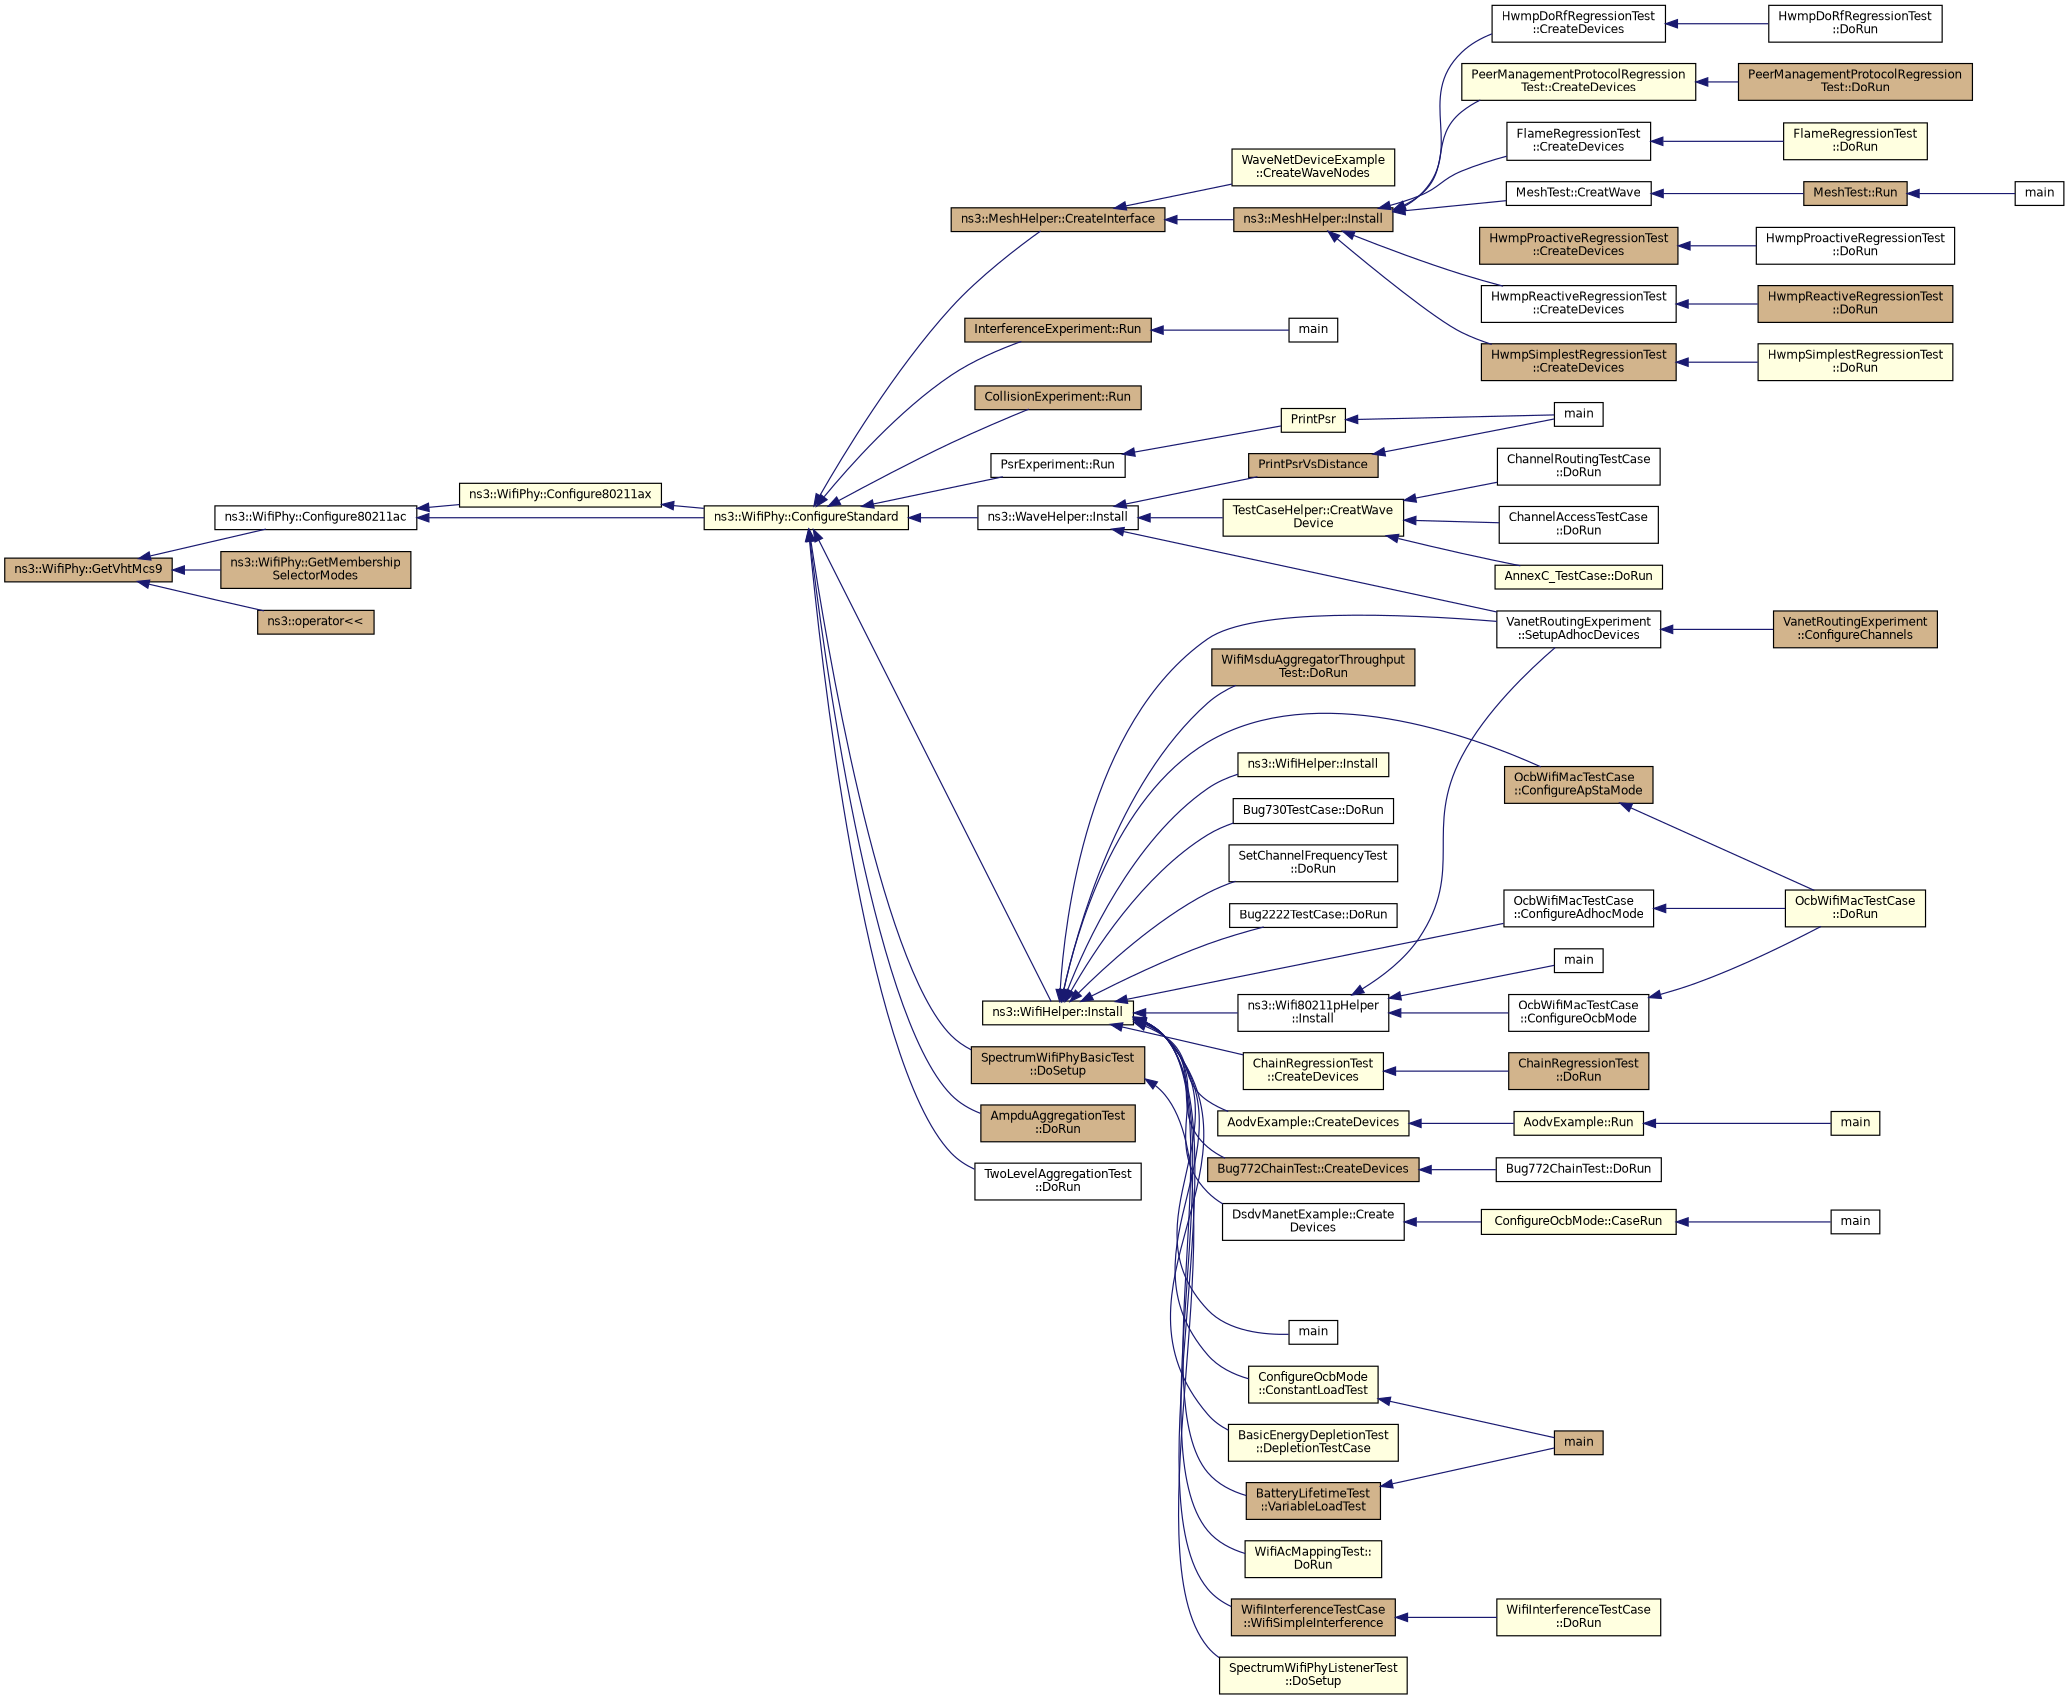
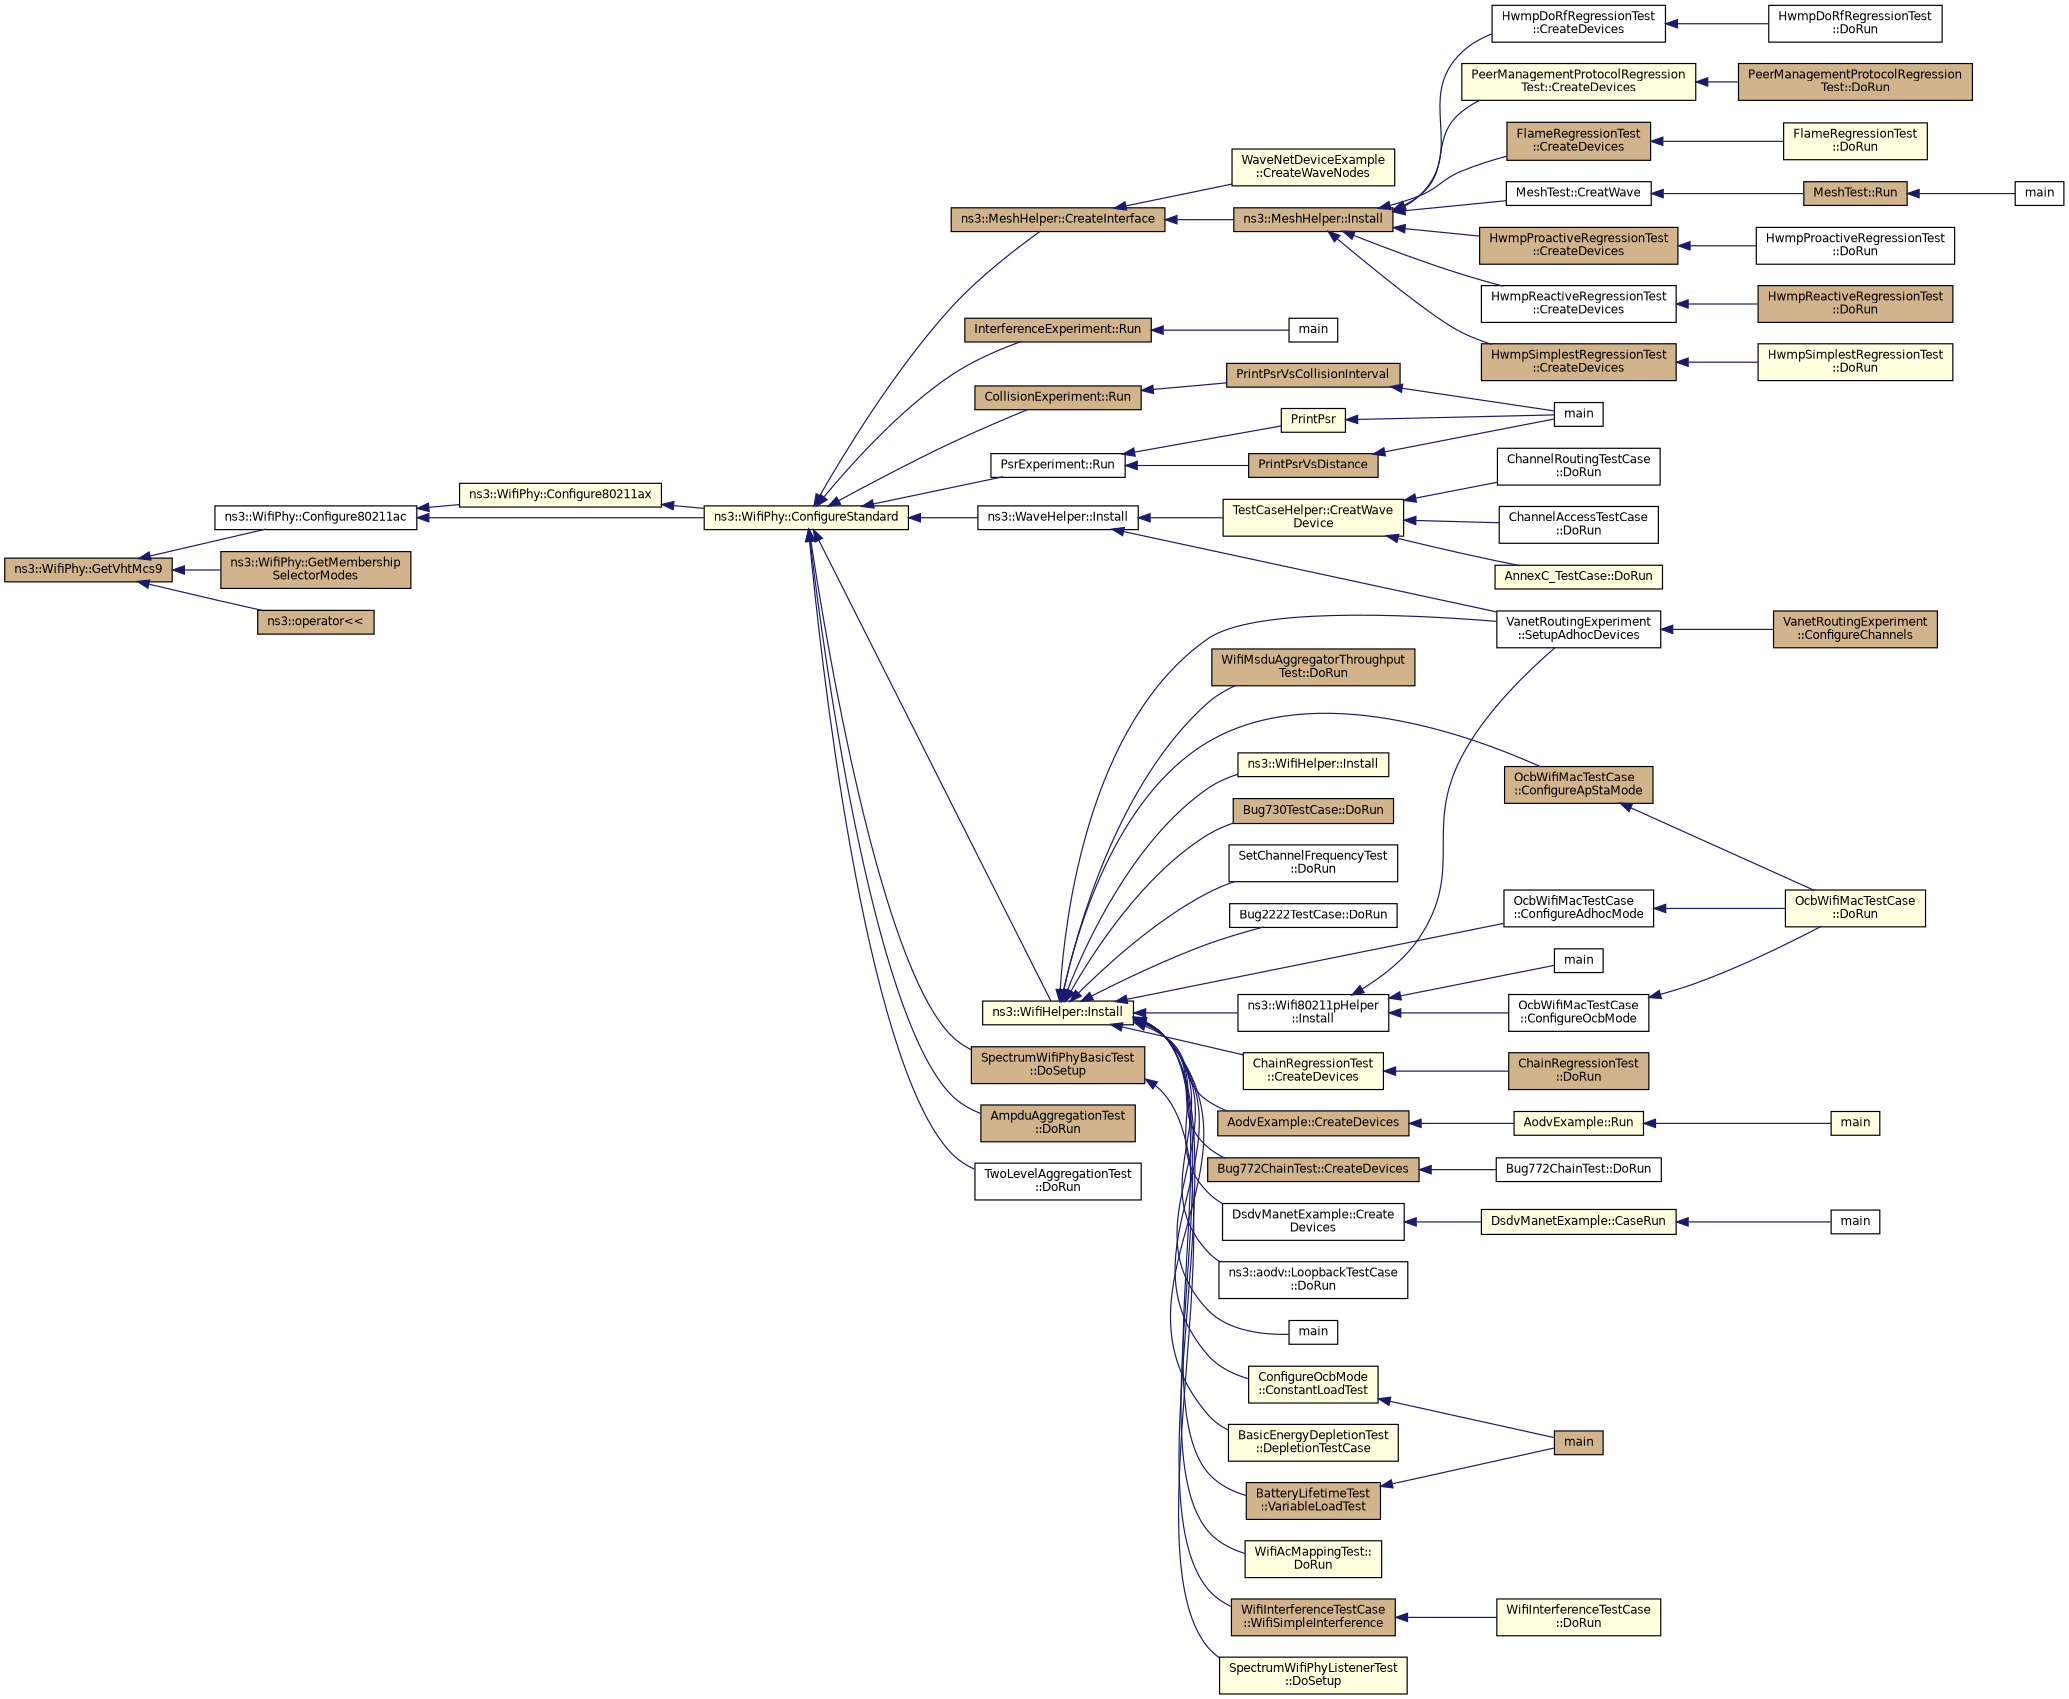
node "FlameRegressionTest ::CreateDevices": fillcolor white -> tan
edge "HwmpProactiveRegressionTest ::CreateDevices" -> "ns3::MeshHelper::Install": added
node "PrintPsrVsCollisionInterval": added
edge "PrintPsrVsDistance" -> "ns3::WaveHelper::Install": now "PrintPsrVsDistance" -> "PsrExperiment::Run"
node "Bug730TestCase::DoRun": fillcolor white -> tan
node "AodvExample::CreateDevices": fillcolor lightyellow -> tan
node "ConfigureOcbMode::CaseRun": label "ConfigureOcbMode::CaseRun" -> "DsdvManetExample::CaseRun"
node "ns3::aodv::LoopbackTestCase ::DoRun": added
